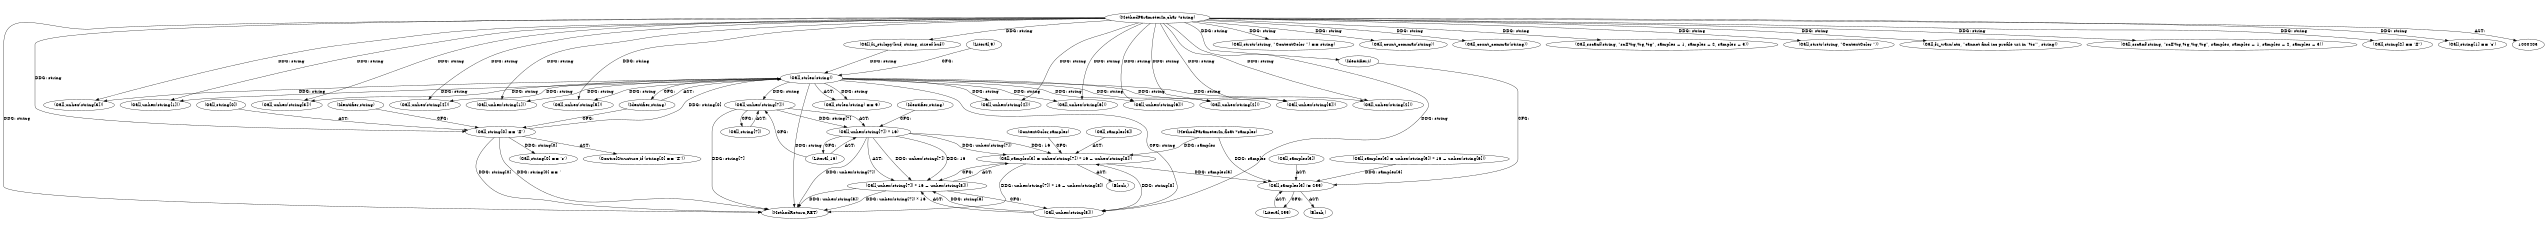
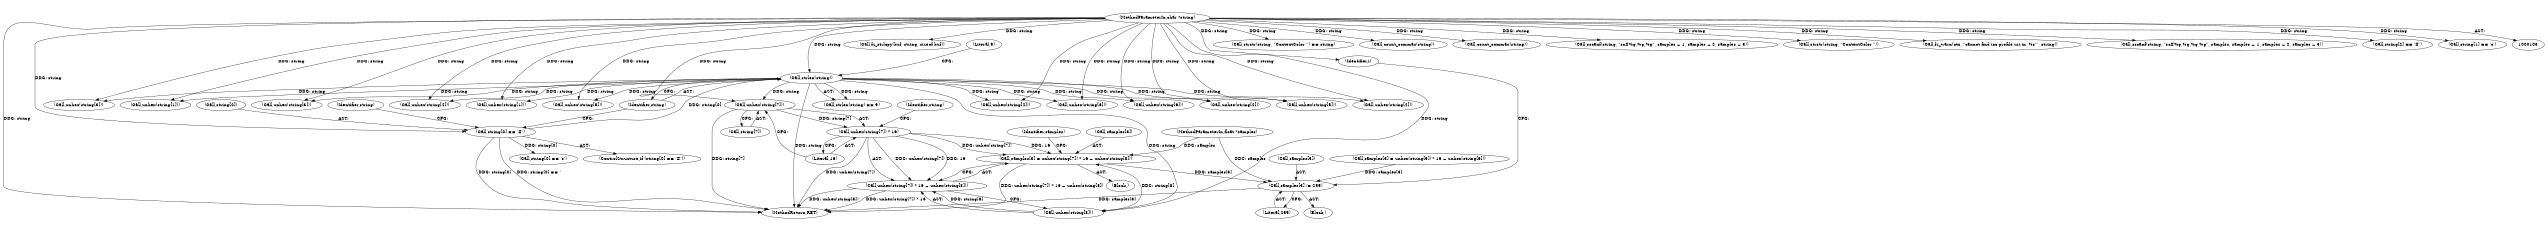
edge "(MethodParameterIn,char *string)" -> "(Call,unhex(string[7]))": added, label "DDG: string"
node "1000403": label "1000403" -> "1000103"
edge "(Call,fz_strlcpy(buf, string, sizeof buf))" -> "(Call,strlen(string))": now "(MethodParameterIn,char *string)" -> "(Call,strlen(string))"
node "(ContextColor,samples)": label "(ContextColor,samples)" -> "(Identifier,samples)"
edge "(Call,strlen(string))" -> "(Call,unhex(string[8]))": label "CFG: string" -> "DDG: string"
edge "(Call,samples[3] /= 255)" -> "(MethodReturn,RET)": added, label "DDG: samples[3]"
